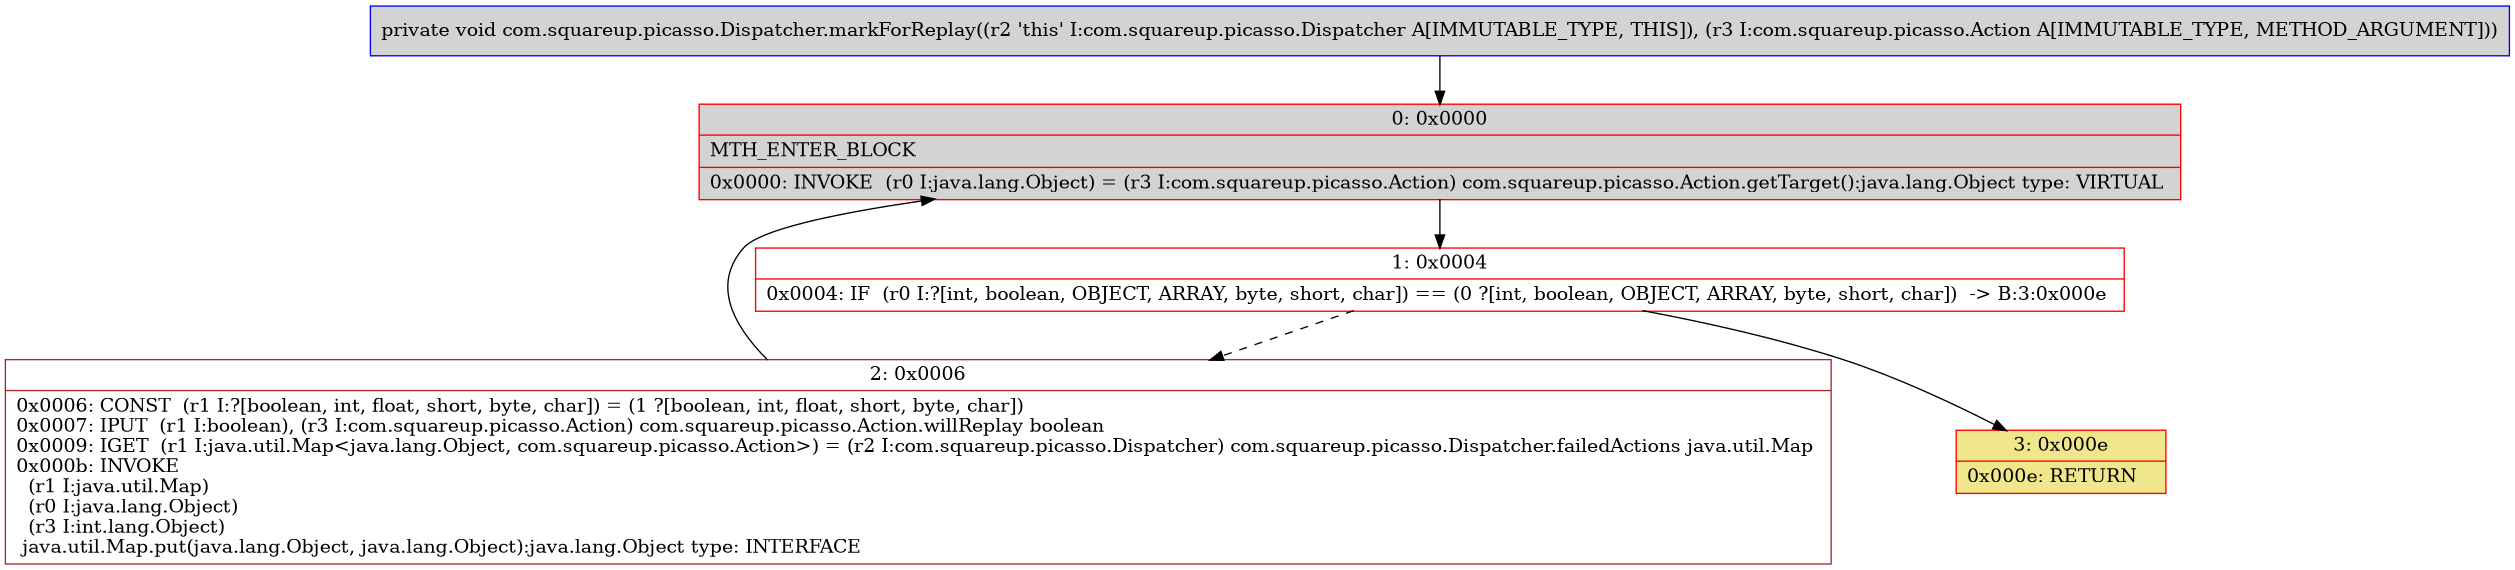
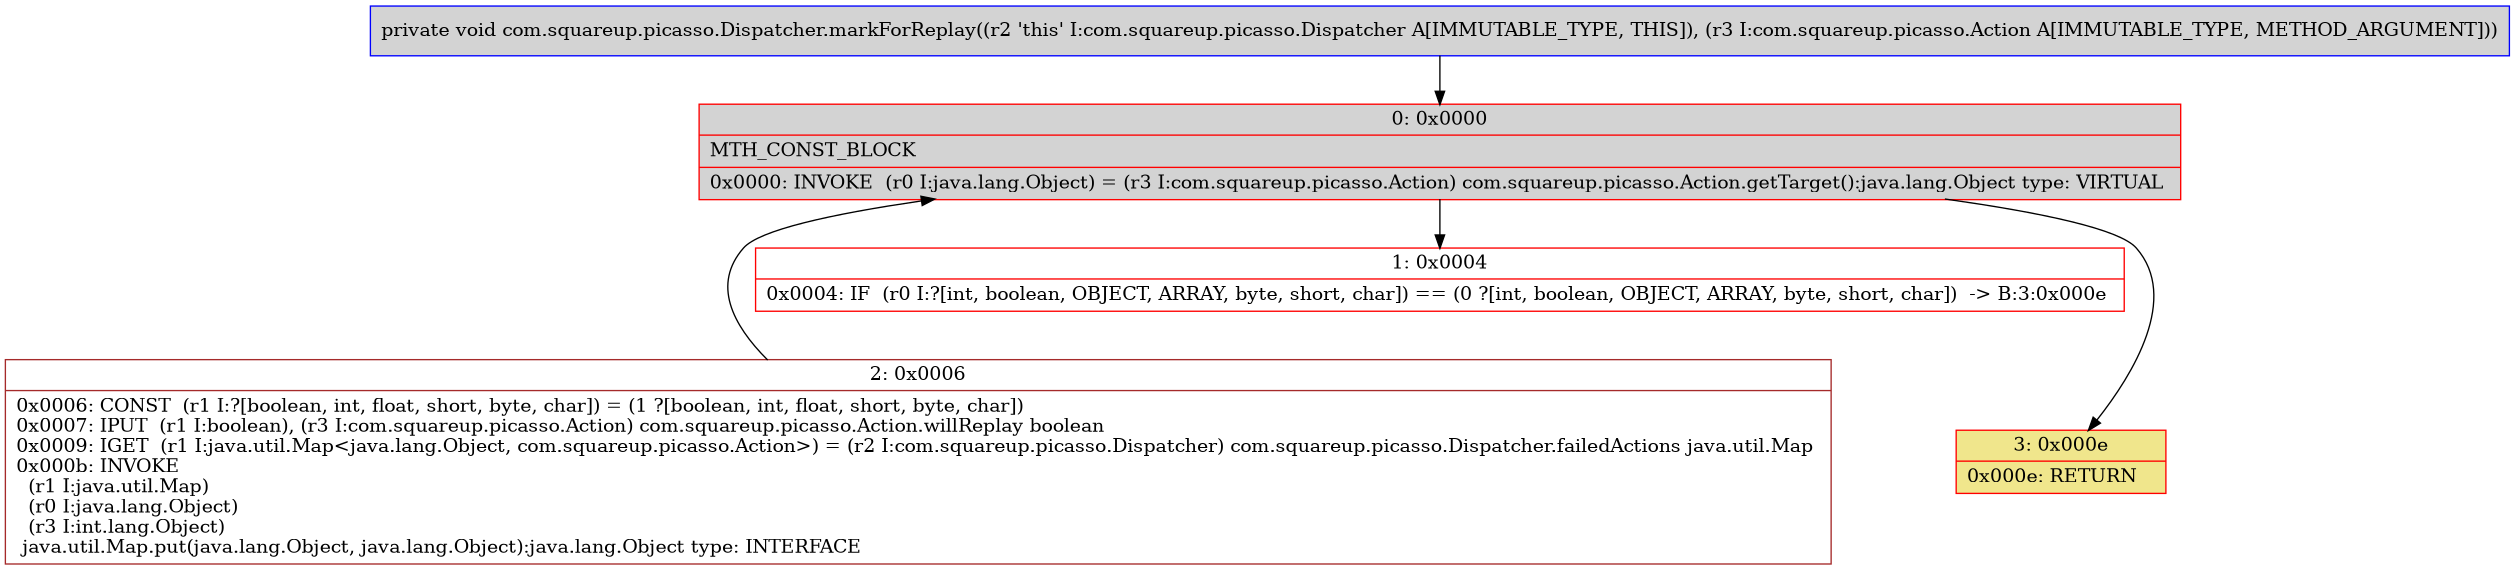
node "0: 0x0000": text "MTH_ENTER_BLOCK" -> "MTH_CONST_BLOCK"
edge "1: 0x0004" -> "2: 0x0006": removed
edge "1: 0x0004" -> "3: 0x000e": now "0: 0x0000" -> "3: 0x000e"
